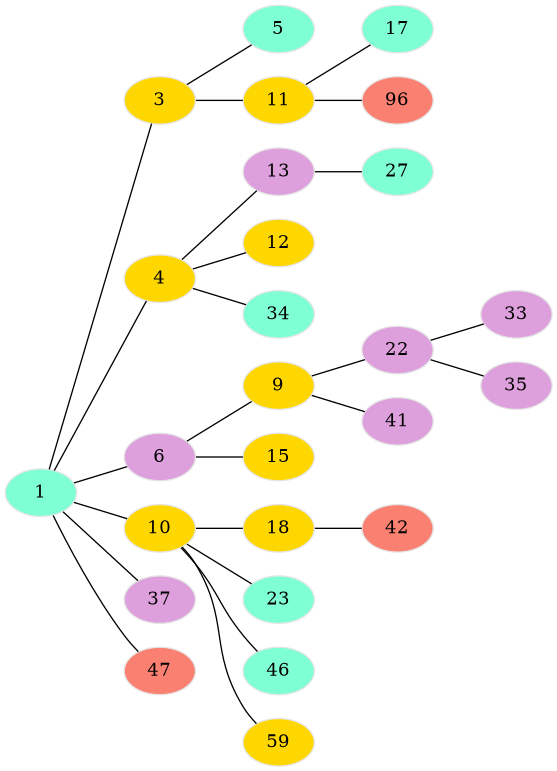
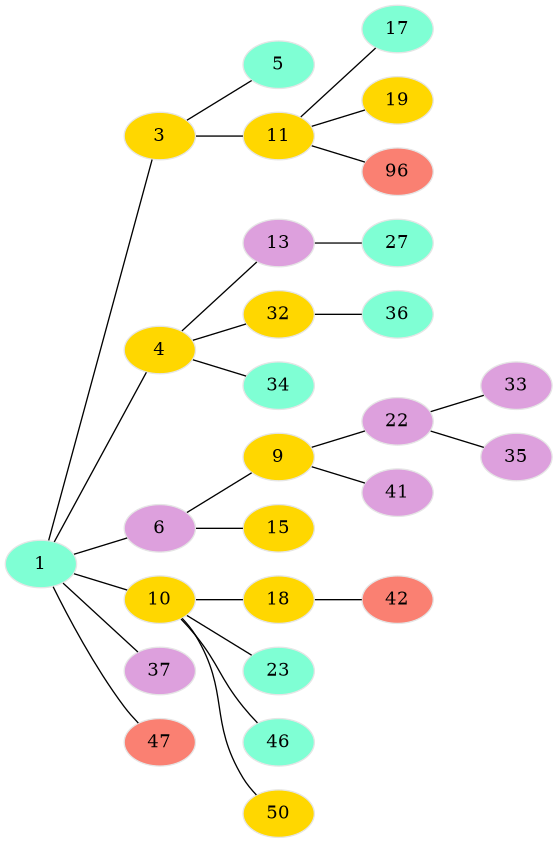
node "19": added
node "12": label "12" -> "32"
node "36": added
node "59": label "59" -> "50"
